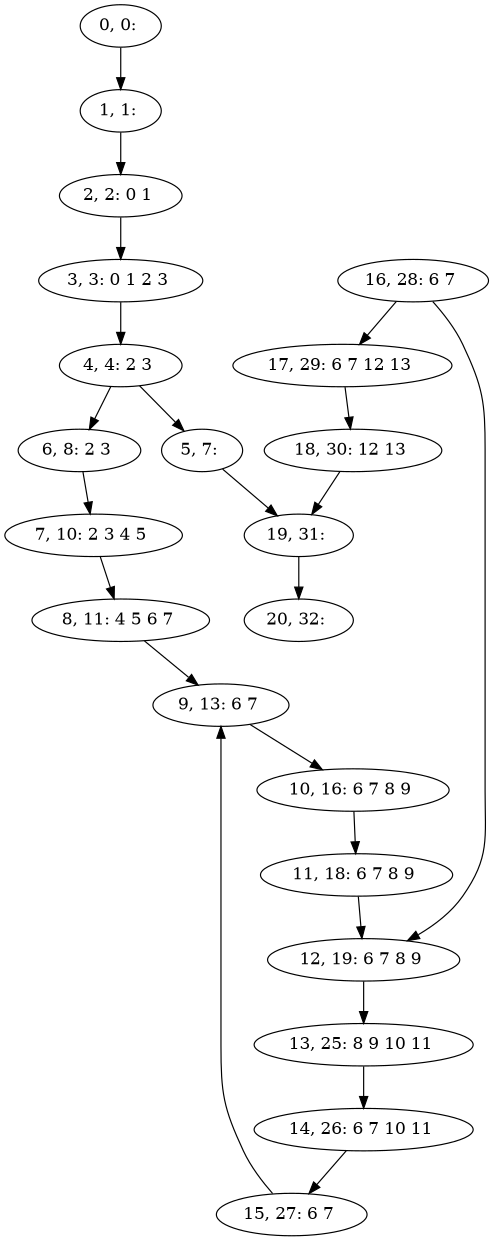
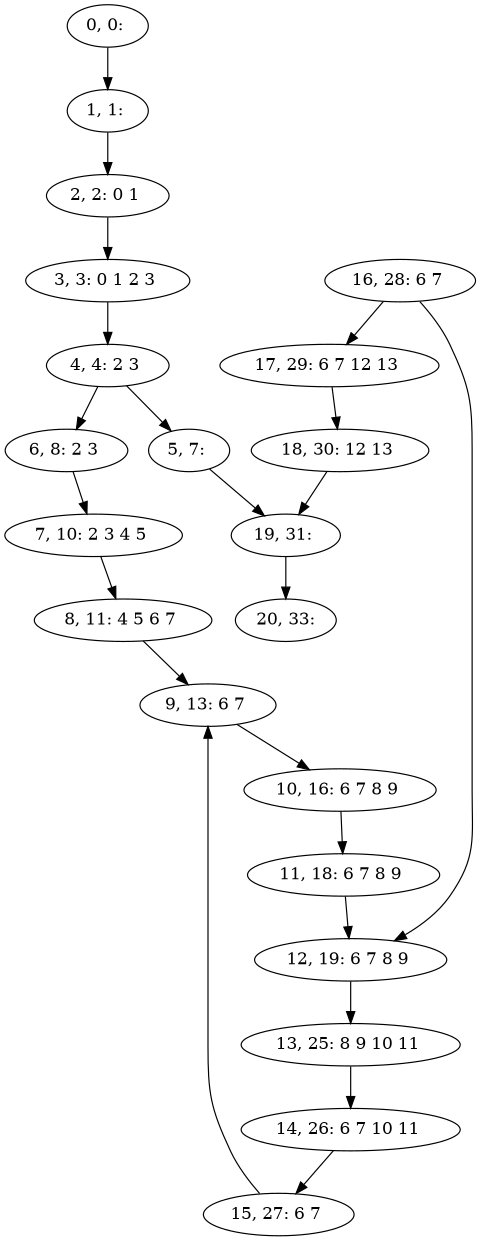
node "20, 32:": label "20, 32:" -> "20, 33:"
